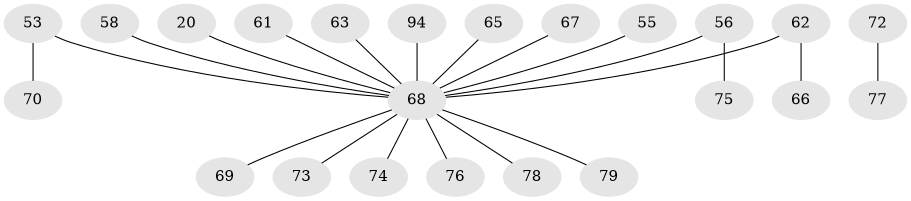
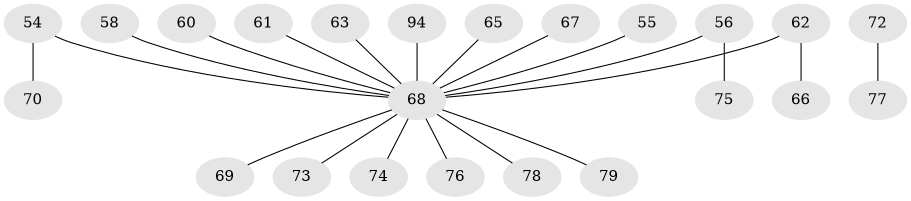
node "53": label "53" -> "54"
node "20": label "20" -> "60"
